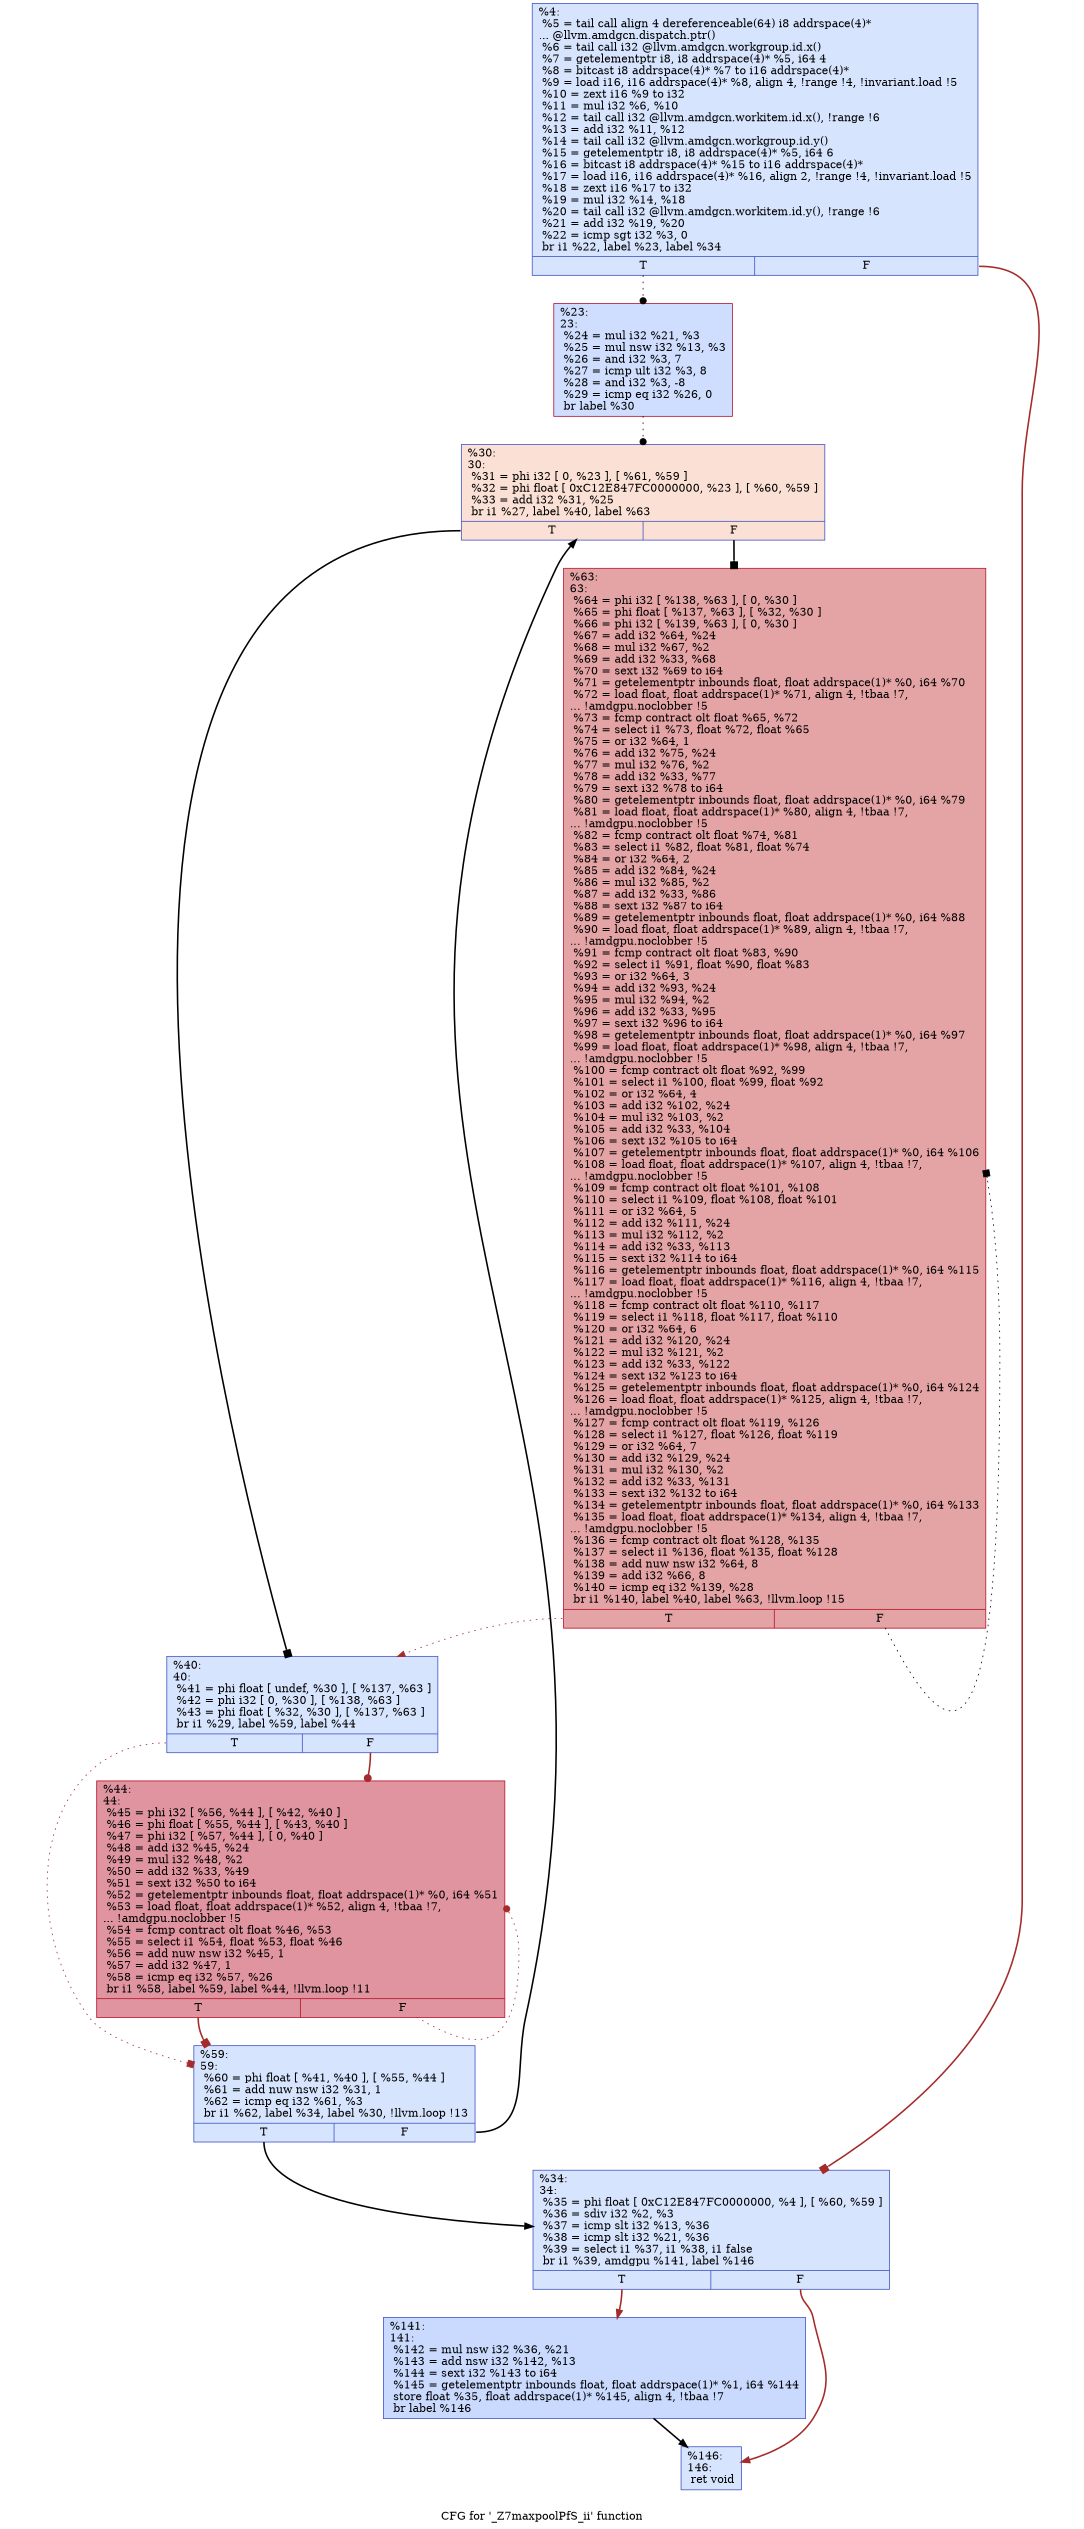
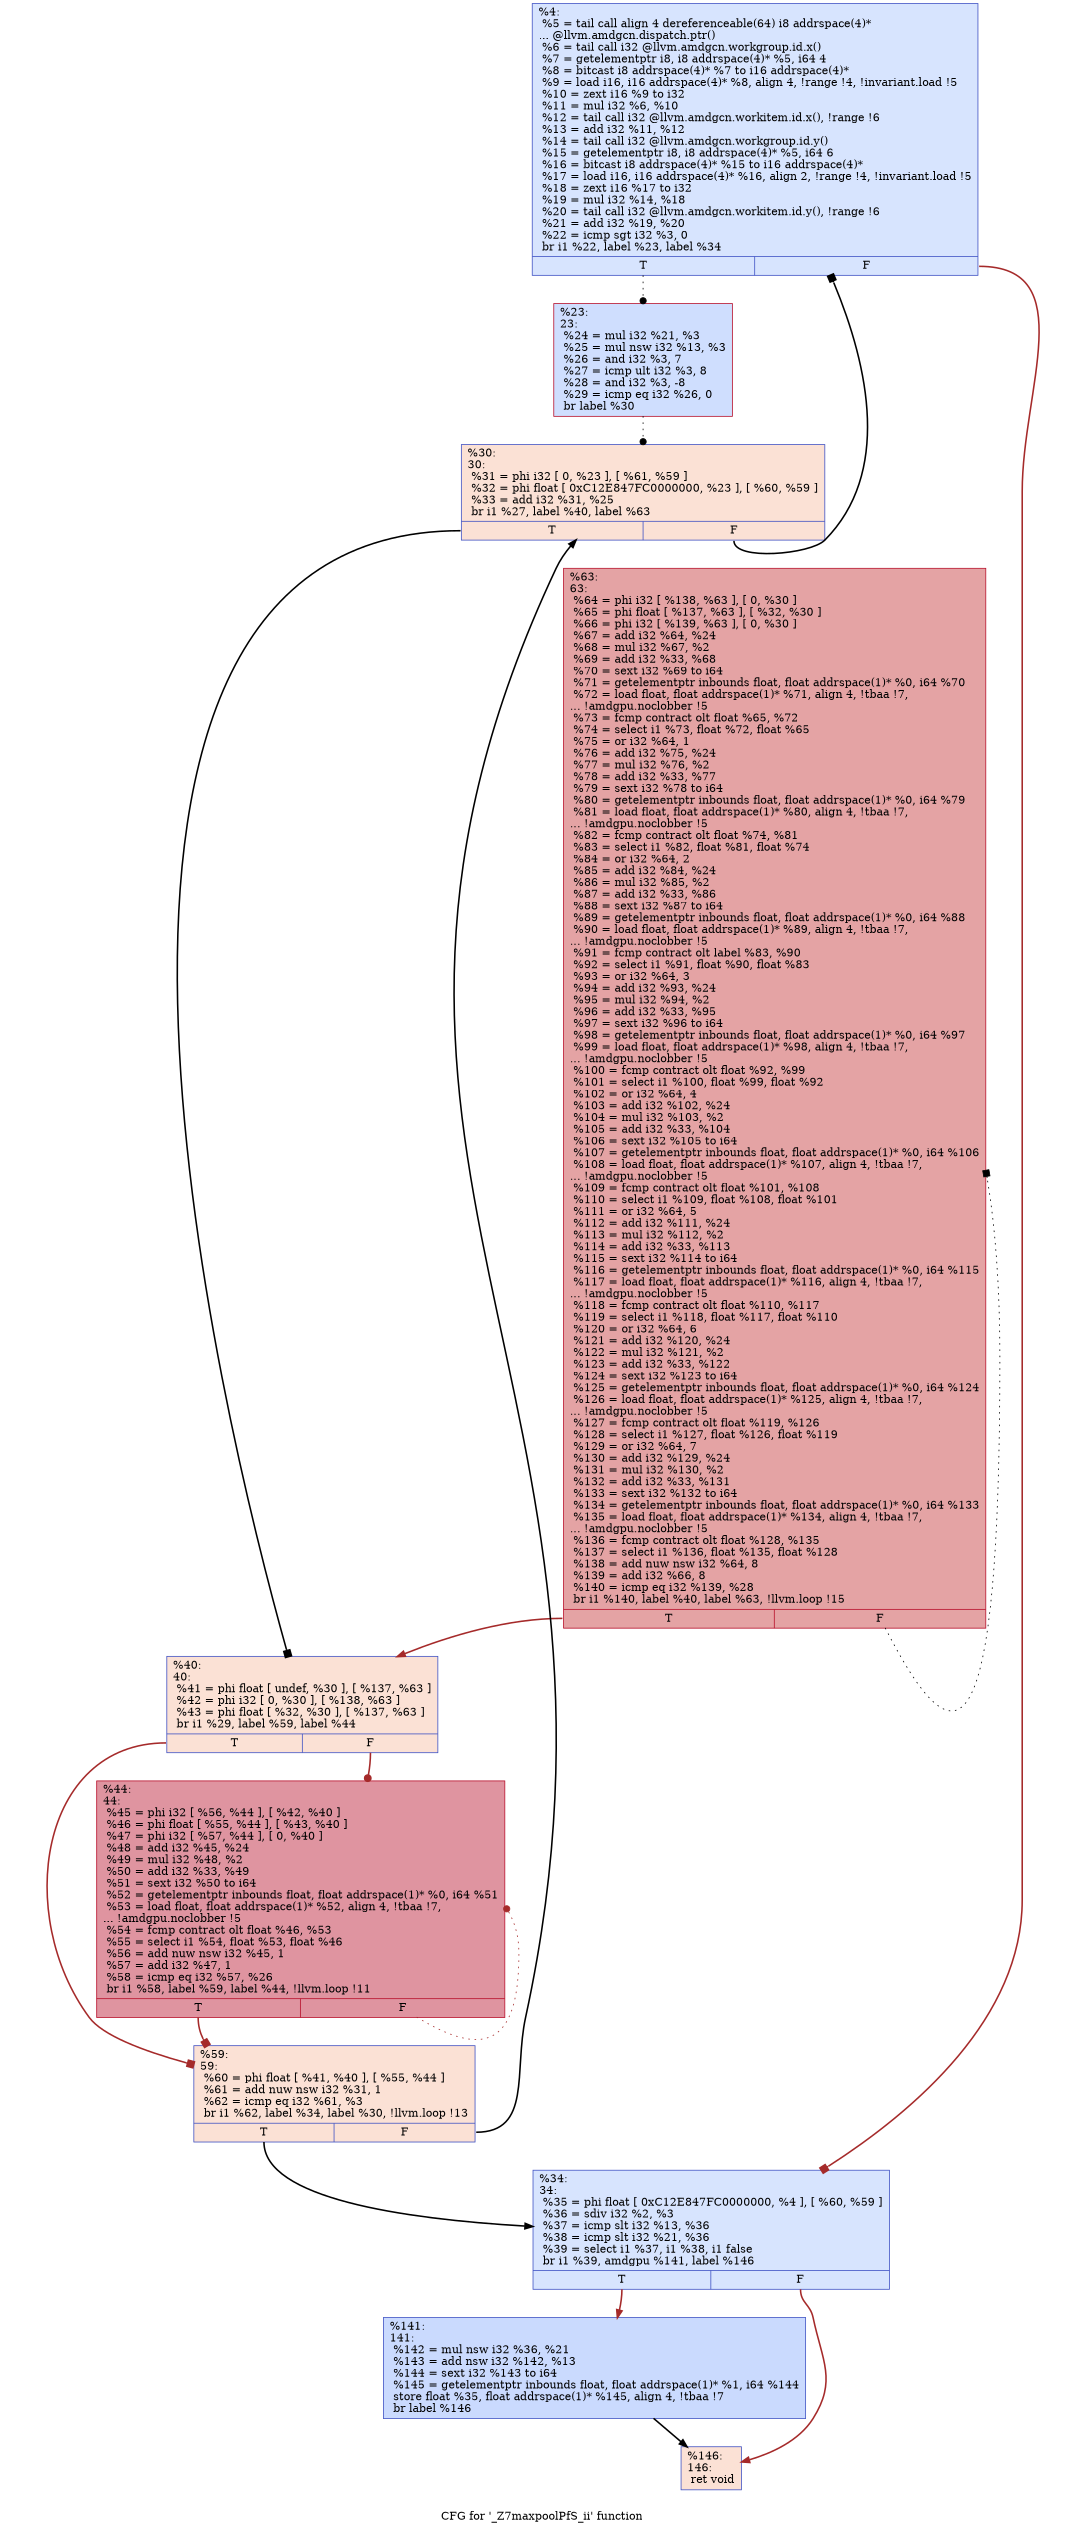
edge "%30:" -> "%63:": now "%30:" -> "%4:"
node "%63:": text "%91 = fcmp contract olt float %83, %90" -> "%91 = fcmp contract olt label %83, %90"
edge "%63:" -> "%40:": style dotted -> bold
node "%40:": fillcolor #a5c3fe70 -> #f7bca170
edge "%40:" -> "%59:": style dotted -> bold
node "%59:": fillcolor #a5c3fe70 -> #f7bca170
node "%146:": fillcolor #a5c3fe70 -> #f7bca170
